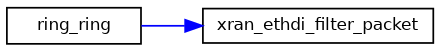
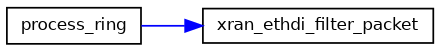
node "ring_ring": label "ring_ring" -> "process_ring"
